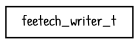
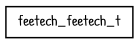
node "feetech_writer_t": label "feetech_writer_t" -> "feetech_feetech_t"
